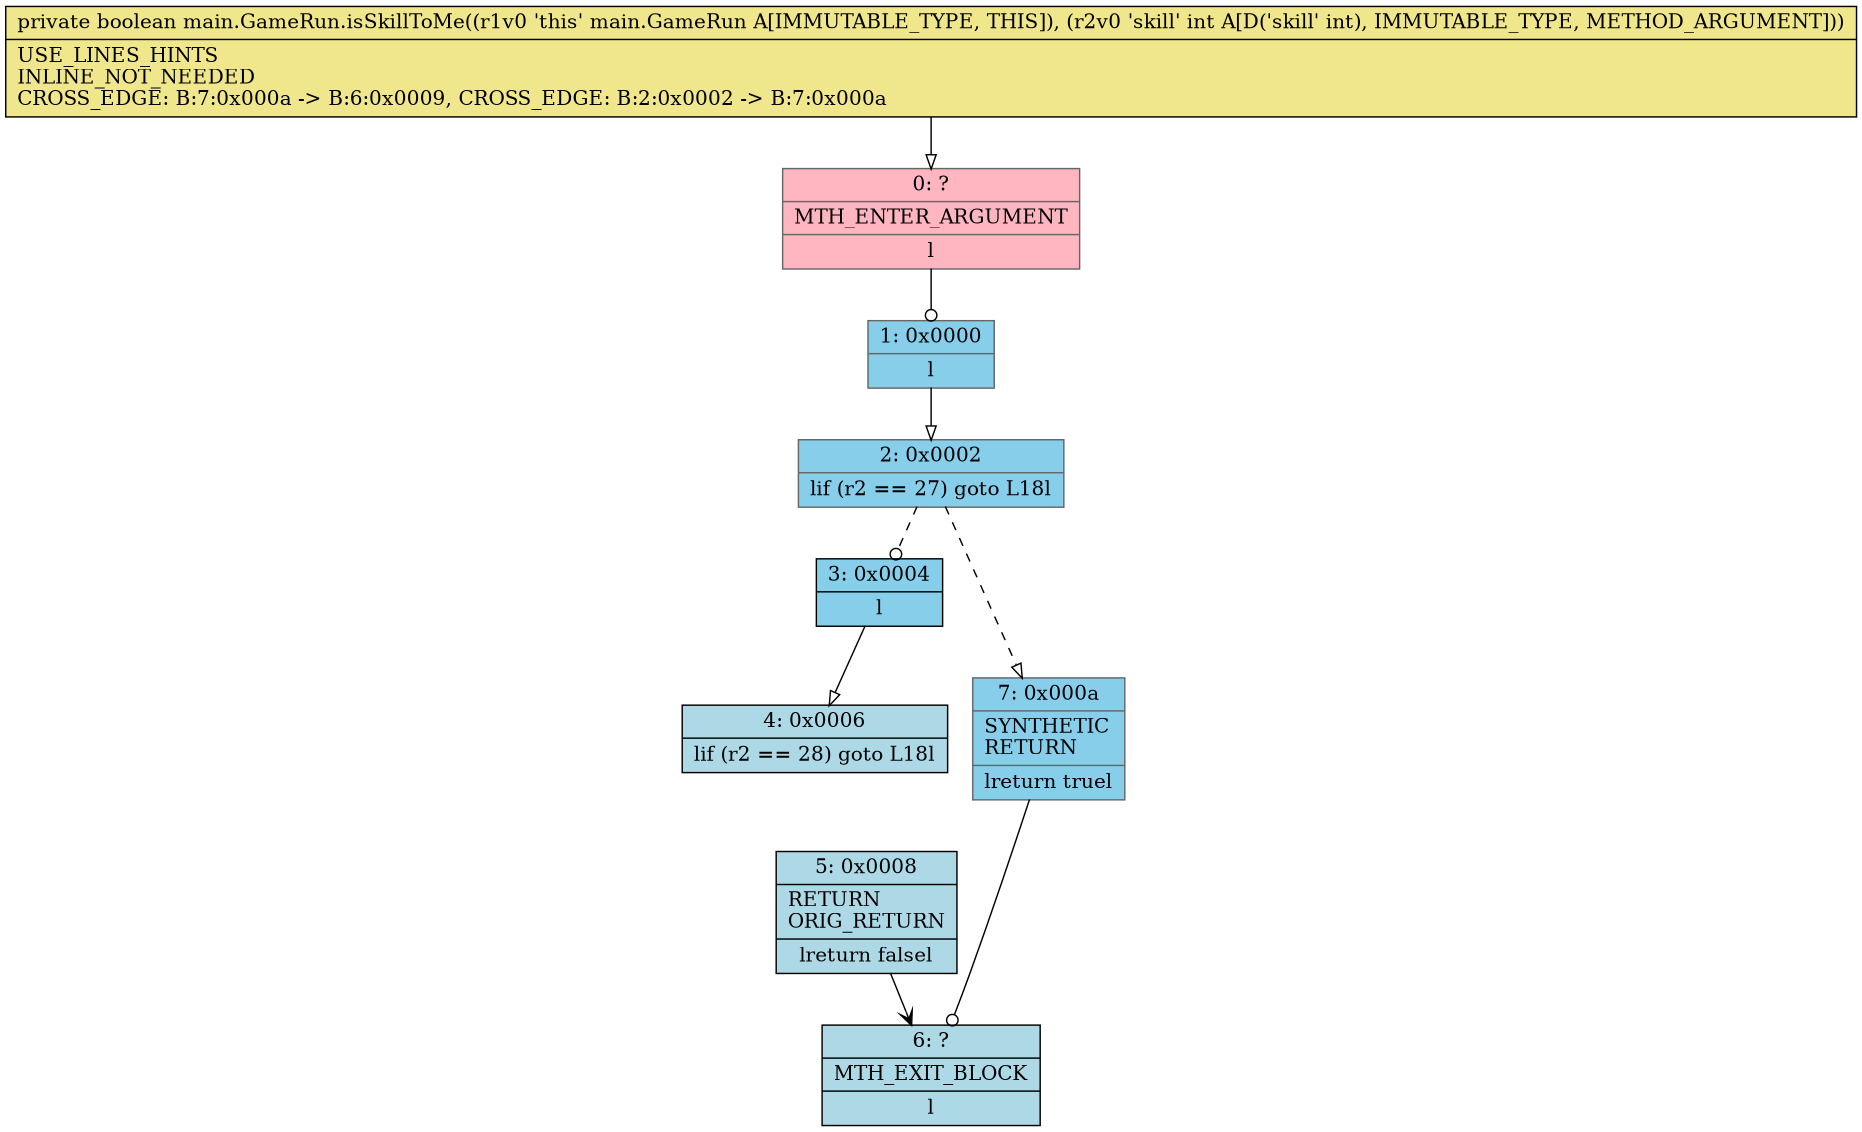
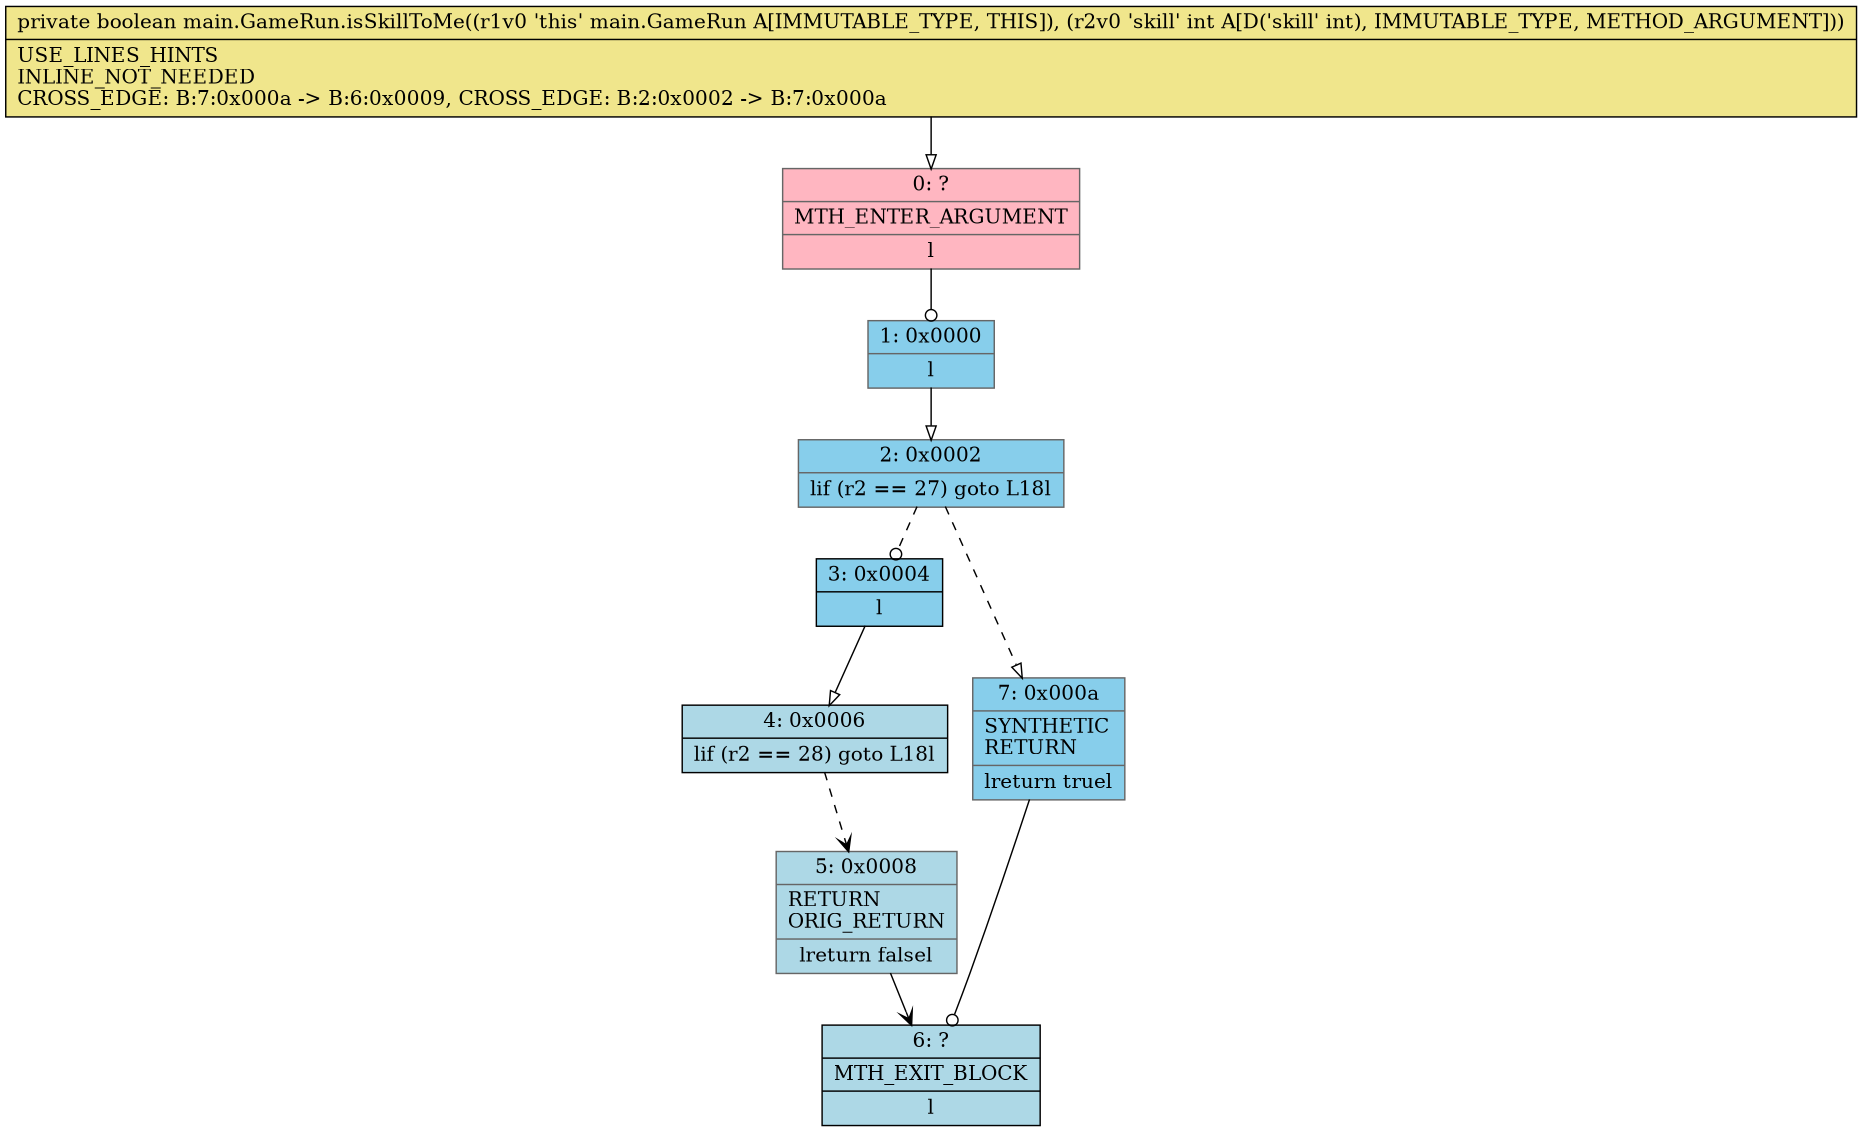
edge "4: 0x0006" -> "5: 0x0008": added
node "5: 0x0008": color black -> gray40
